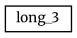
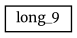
node "long_3": label "long_3" -> "long_9"
